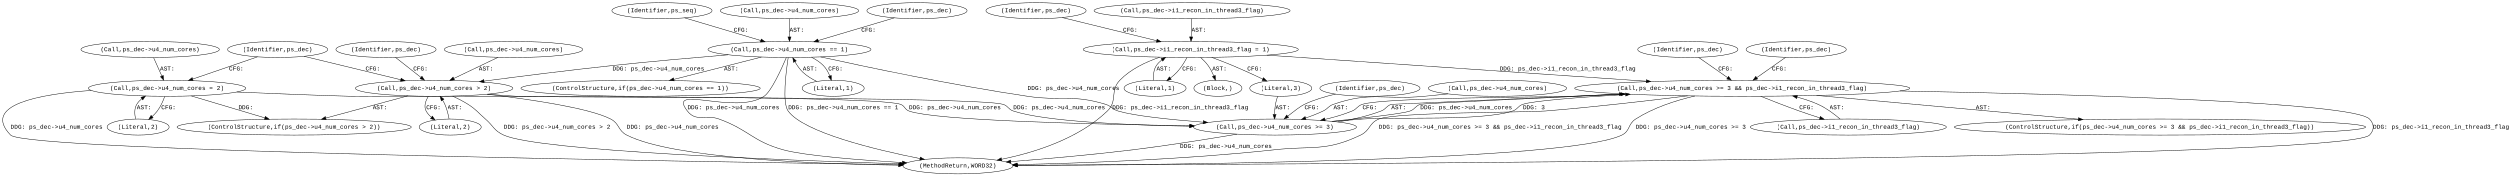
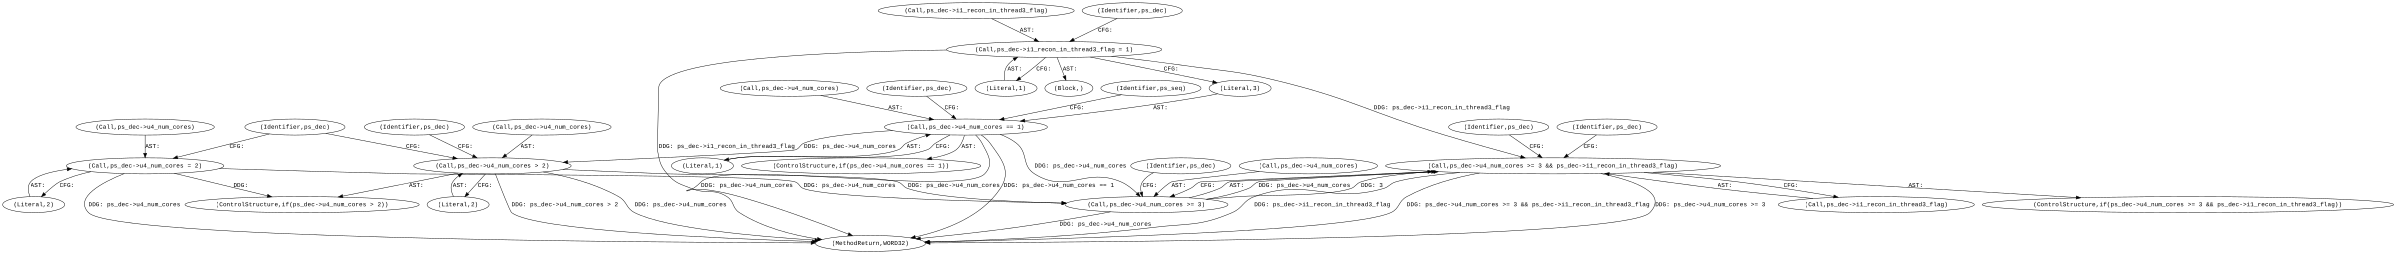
edge "(Literal,3)" -> "(Call,ps_dec->u4_num_cores >= 3)": now "(Literal,3)" -> "(Call,ps_dec->u4_num_cores == 1)"
